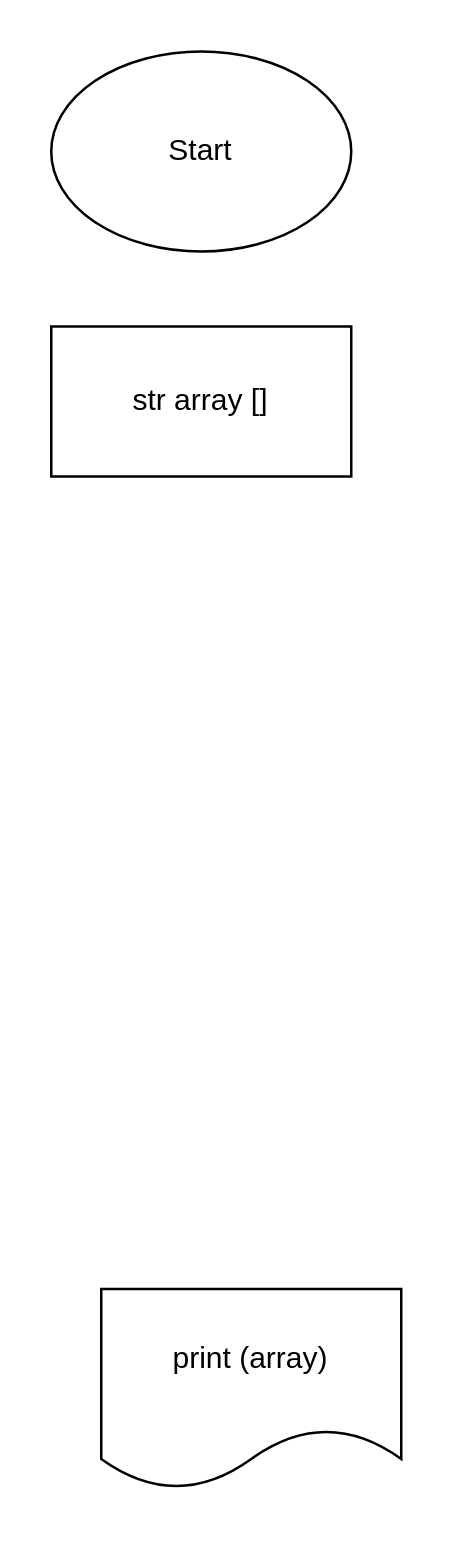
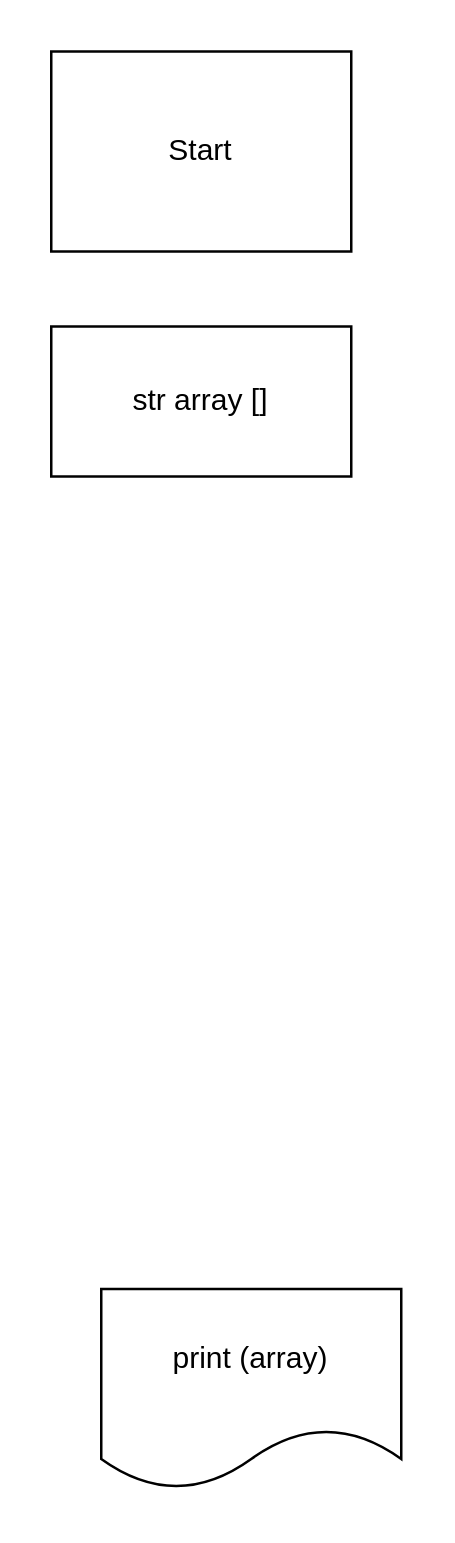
node "Start": shape ellipse -> rectangle
